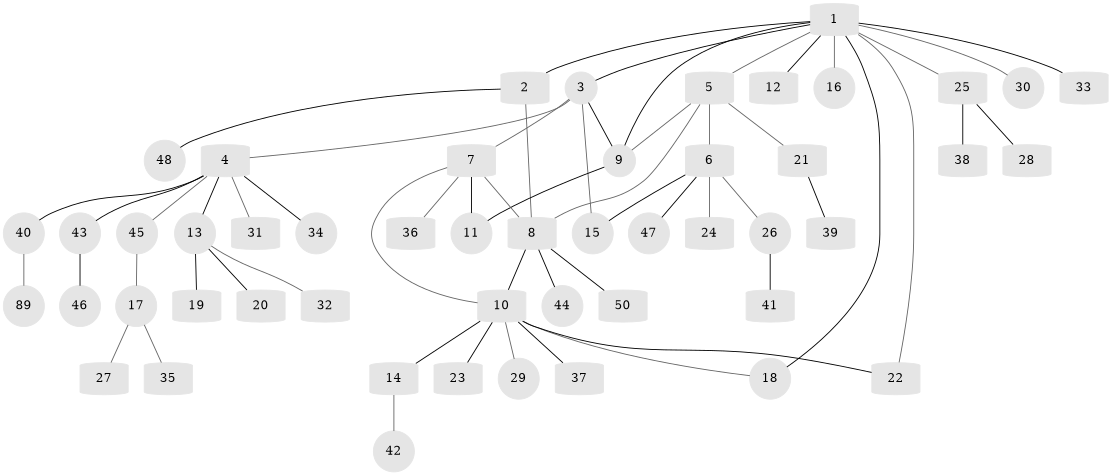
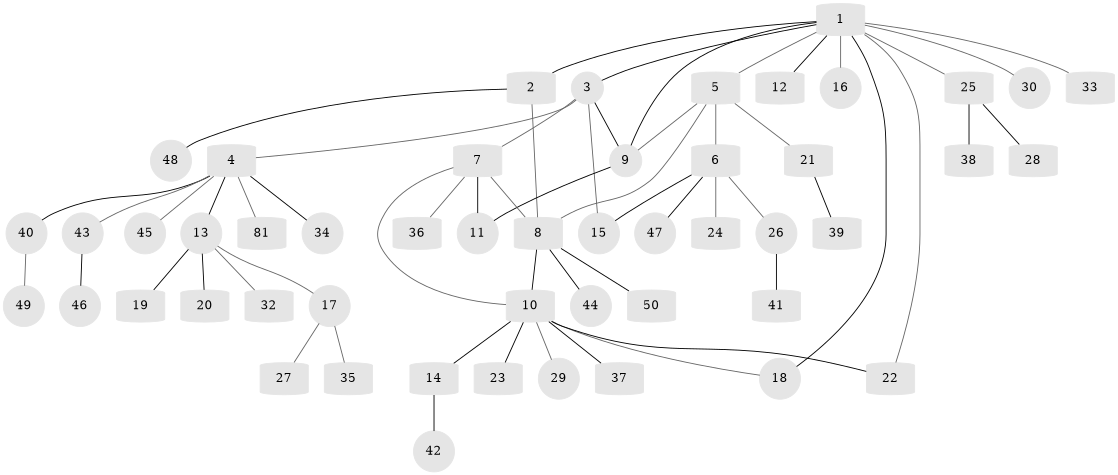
edge "1" -- "33": color black -> gray40
edge "4" -- "43": color black -> gray40
node "31": label "31" -> "81"
edge "45" -- "17": now "13" -- "17"
node "89": label "89" -> "49"
edge "14" -- "42": color gray40 -> black
